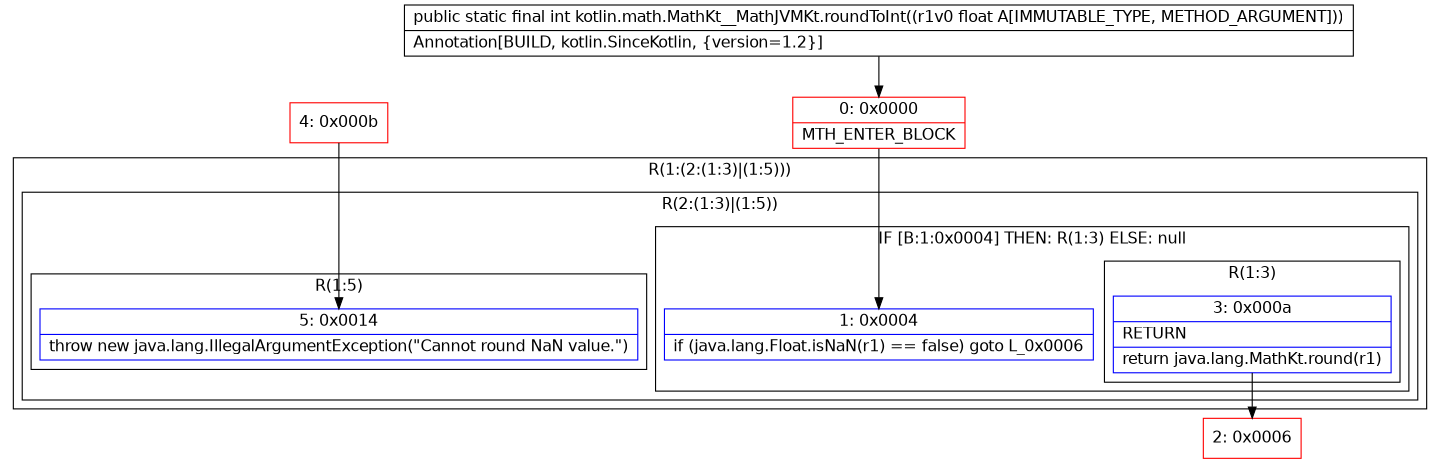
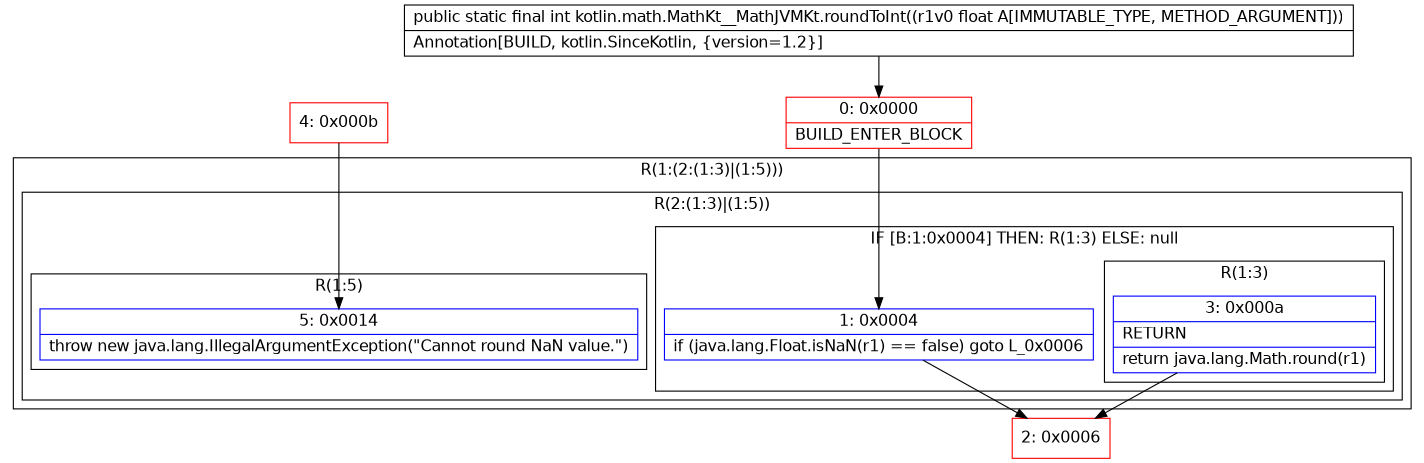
node "0: 0x0000": text "MTH_ENTER_BLOCK" -> "BUILD_ENTER_BLOCK"
node "3: 0x000a": text "return java.lang.MathKt.round(r1)" -> "return java.lang.Math.round(r1)"
edge "1: 0x0004" -> "2: 0x0006": added
